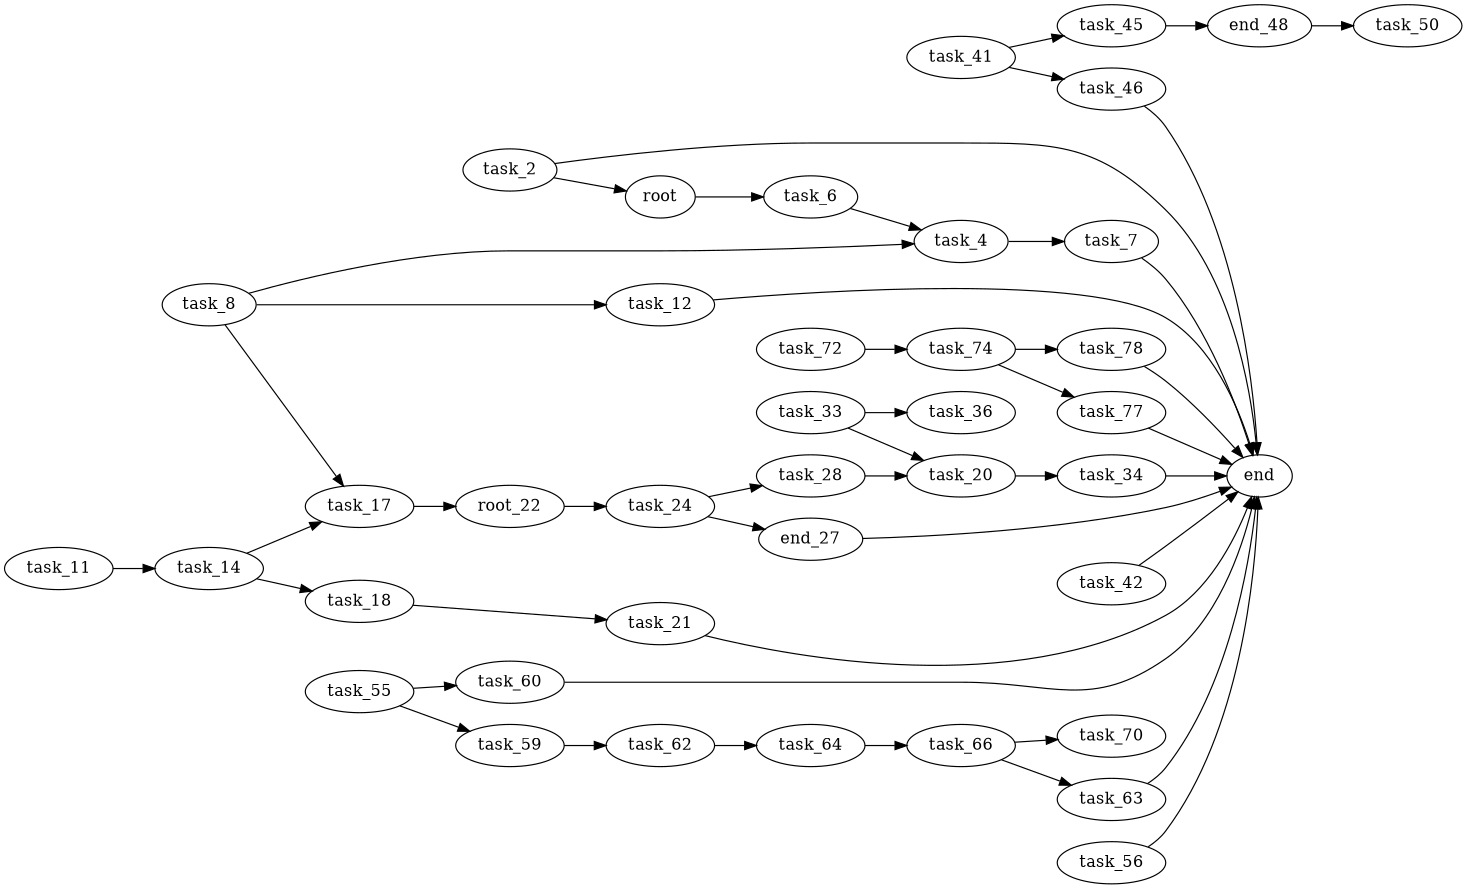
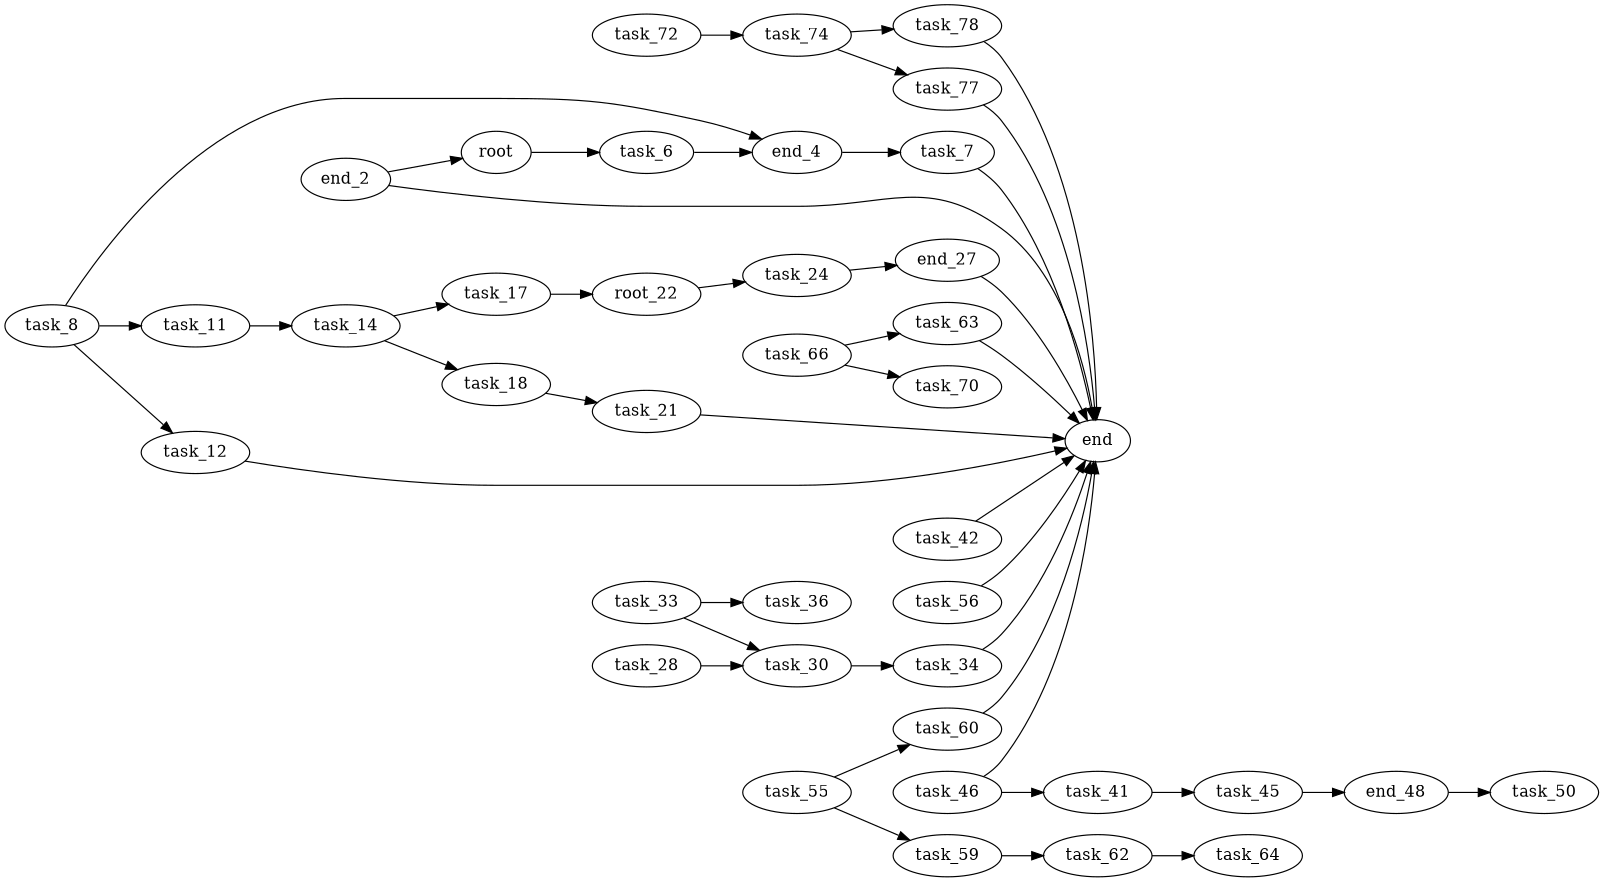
edge "task_41" -> "task_46": reversed
node "task_2": label "task_2" -> "end_2"
node "task_4": label "task_4" -> "end_4"
edge "task_8" -> "task_17": now "task_8" -> "task_11"
node "task_20": label "task_20" -> "task_30"
edge "task_24" -> "task_28": removed
edge "task_64" -> "task_66": removed
